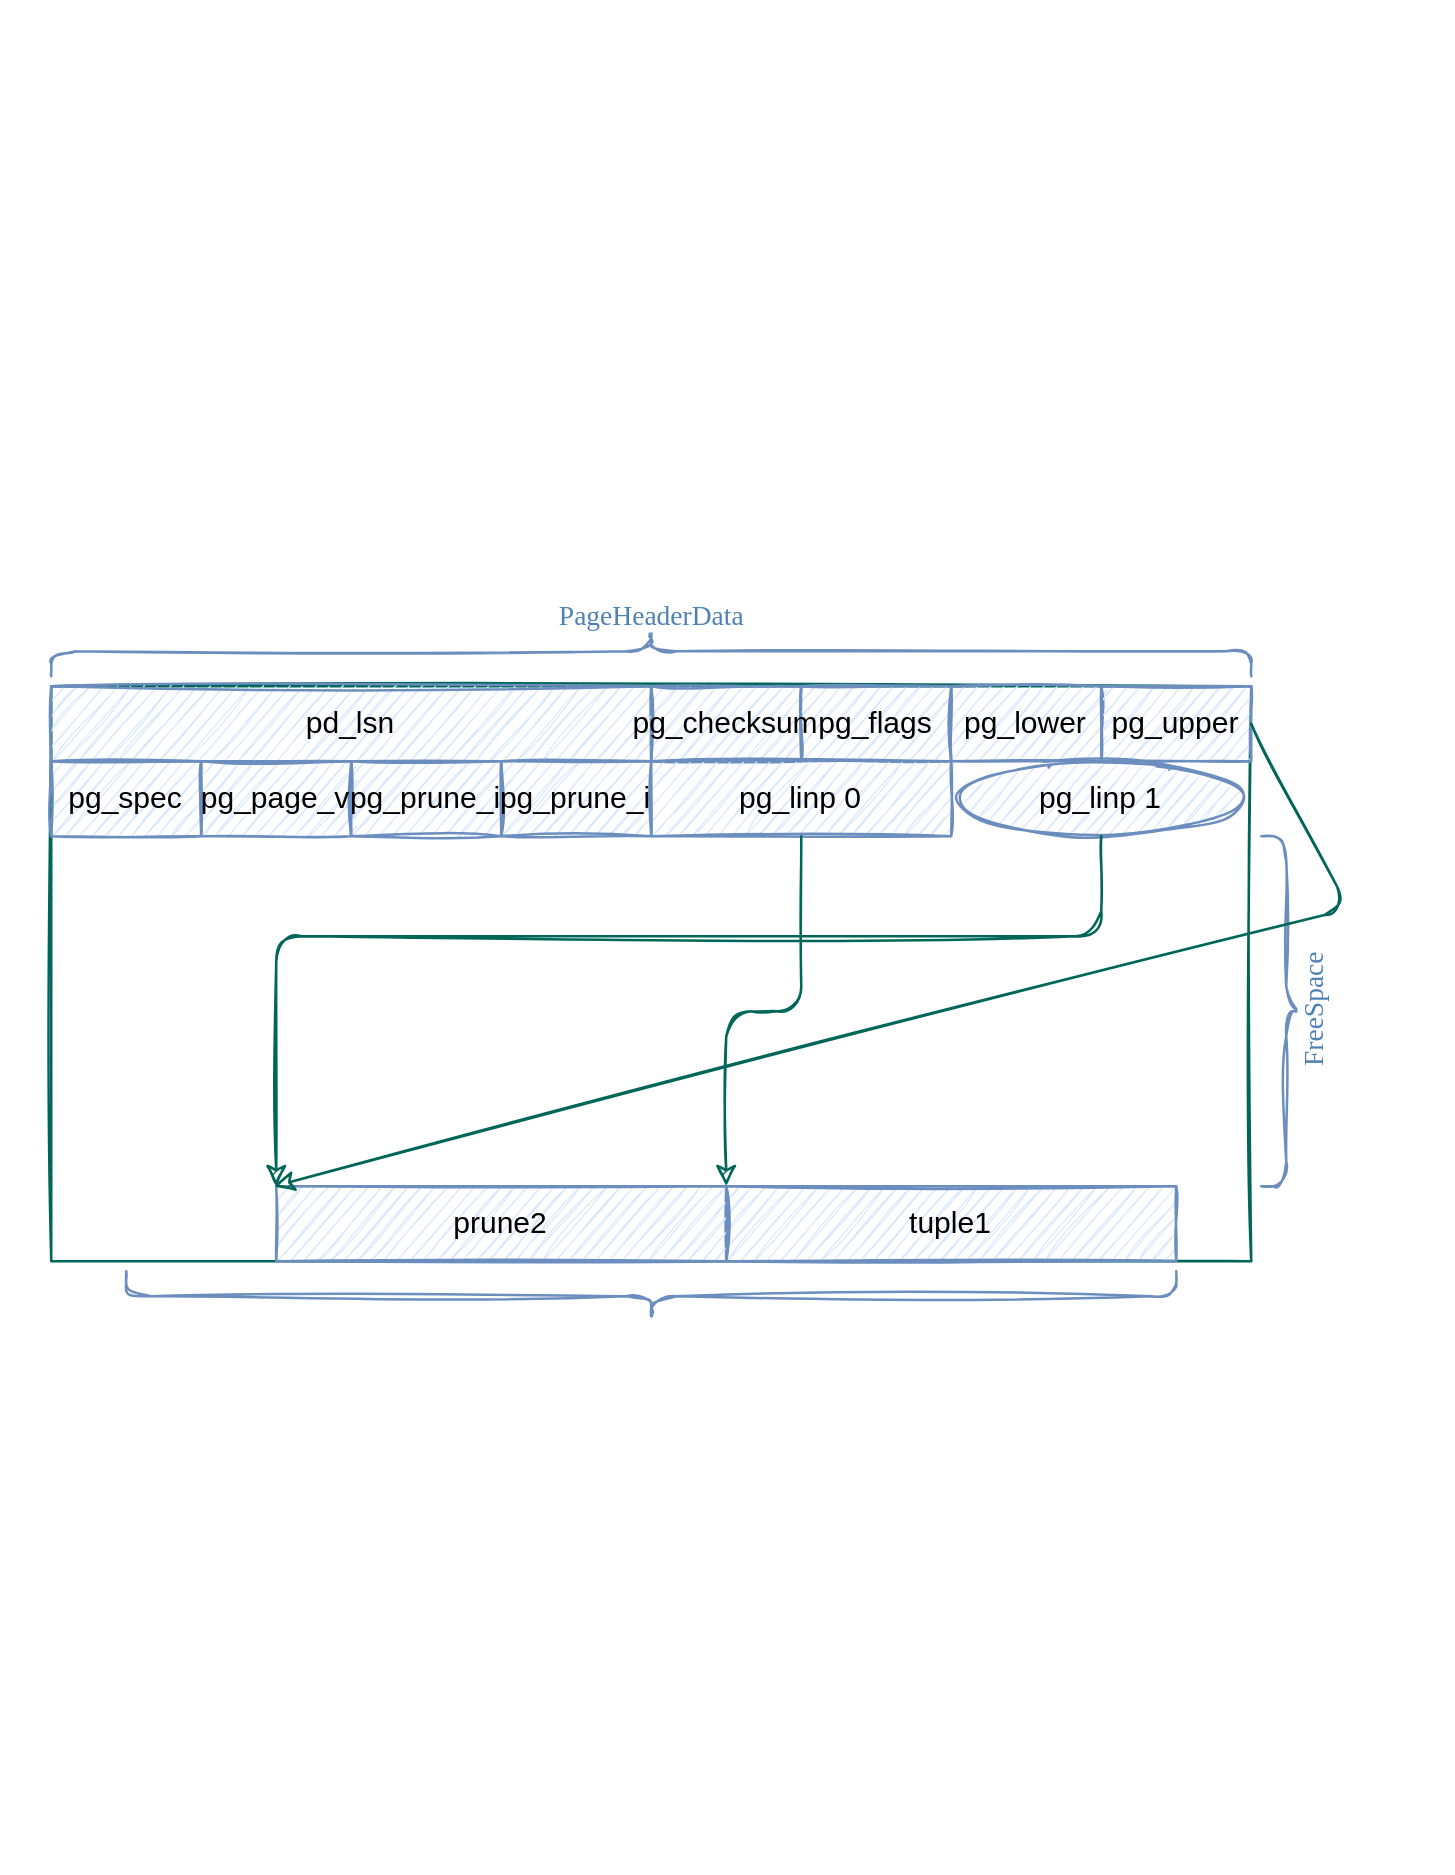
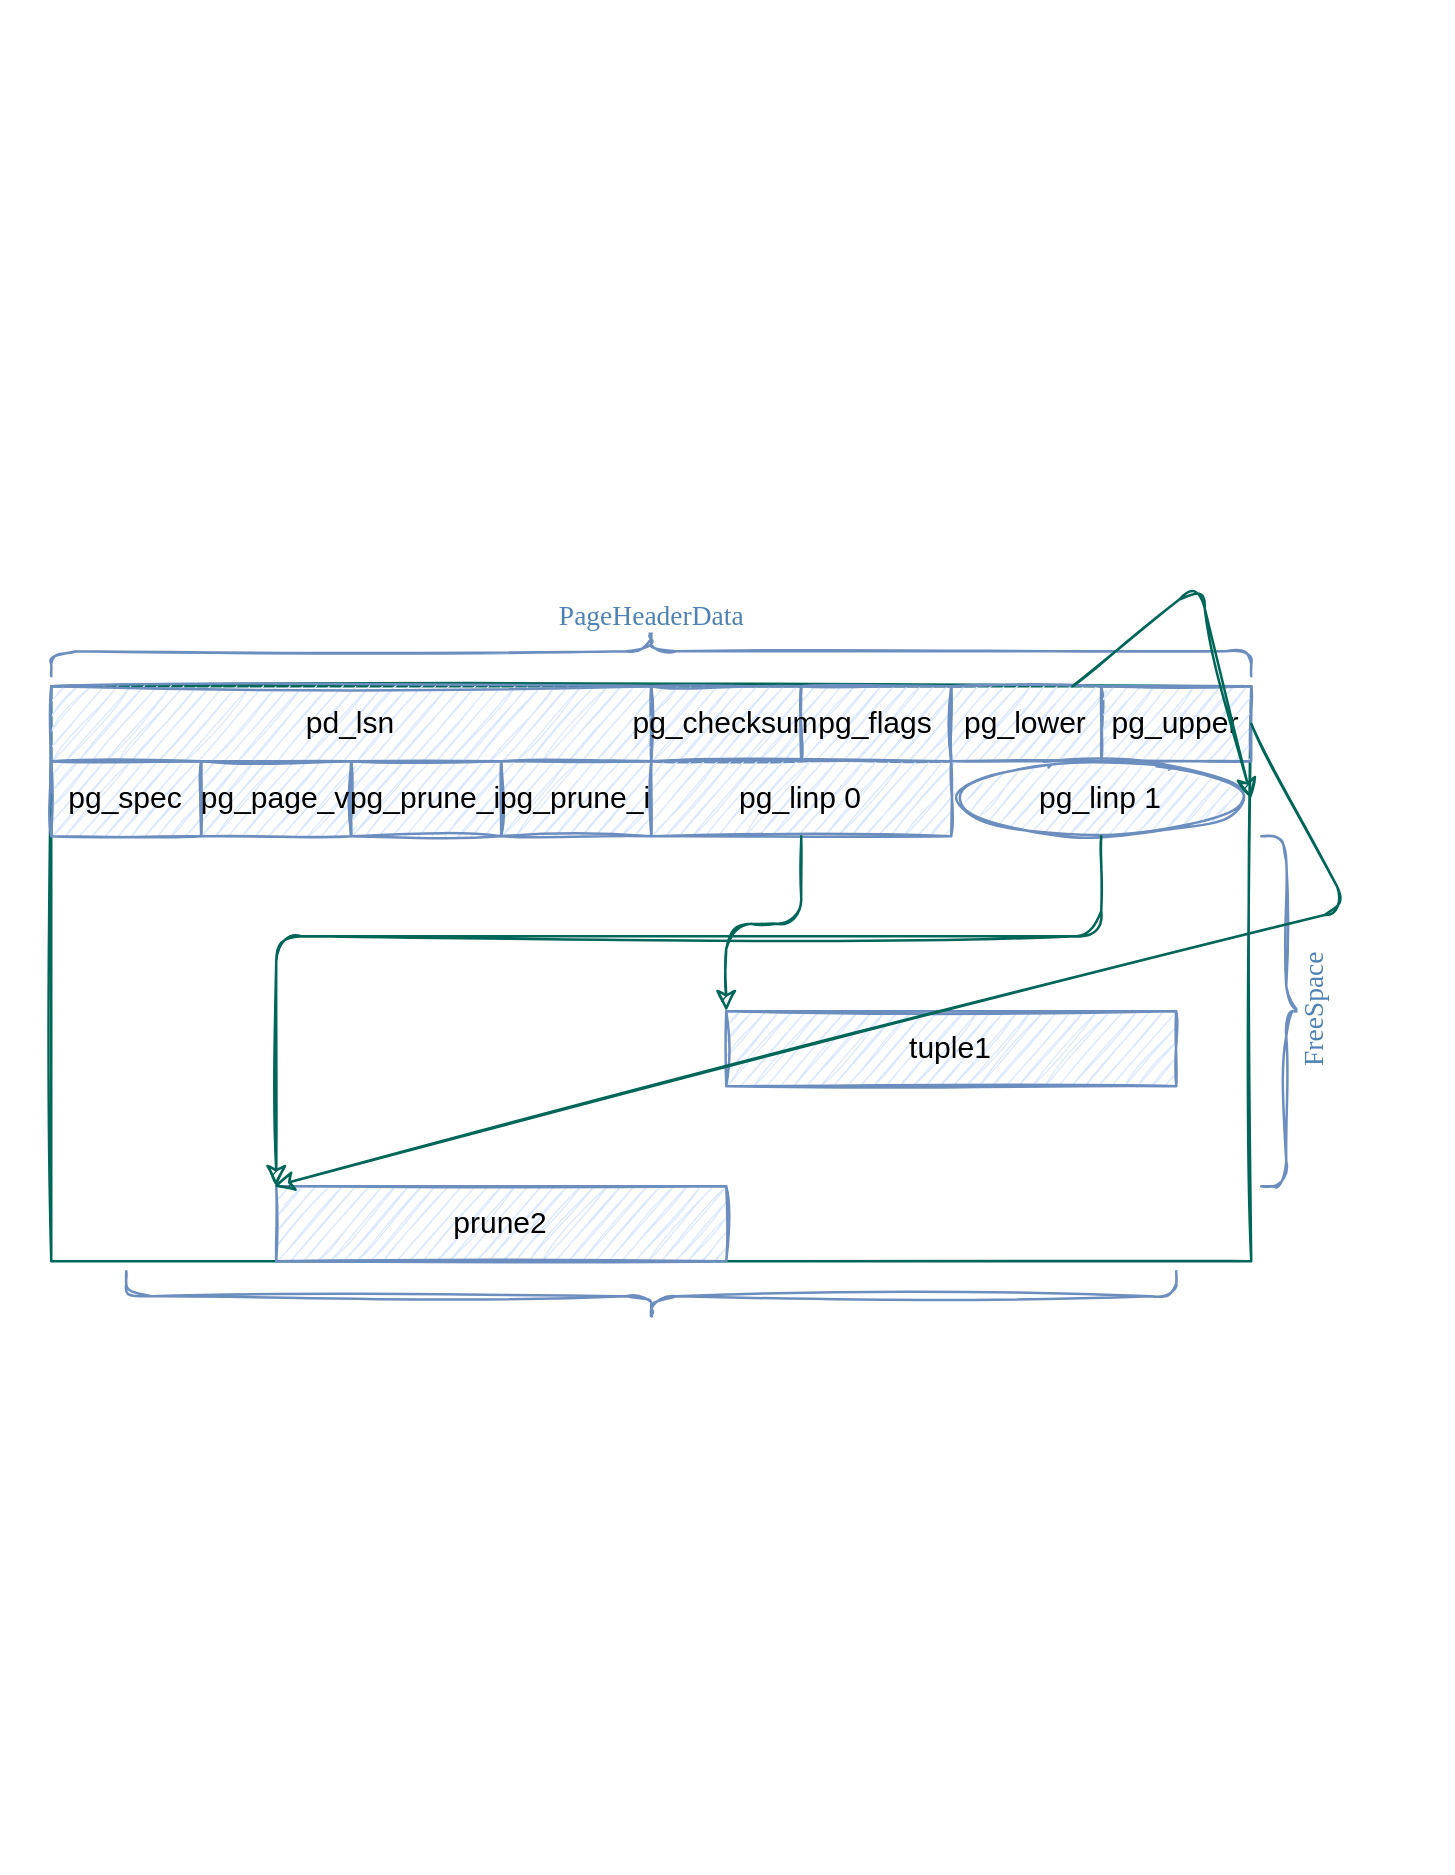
edge "pg_lower" -> "pg_linp 1": added
node "tuple1": moved (951, 1224) -> (951, 1049)
